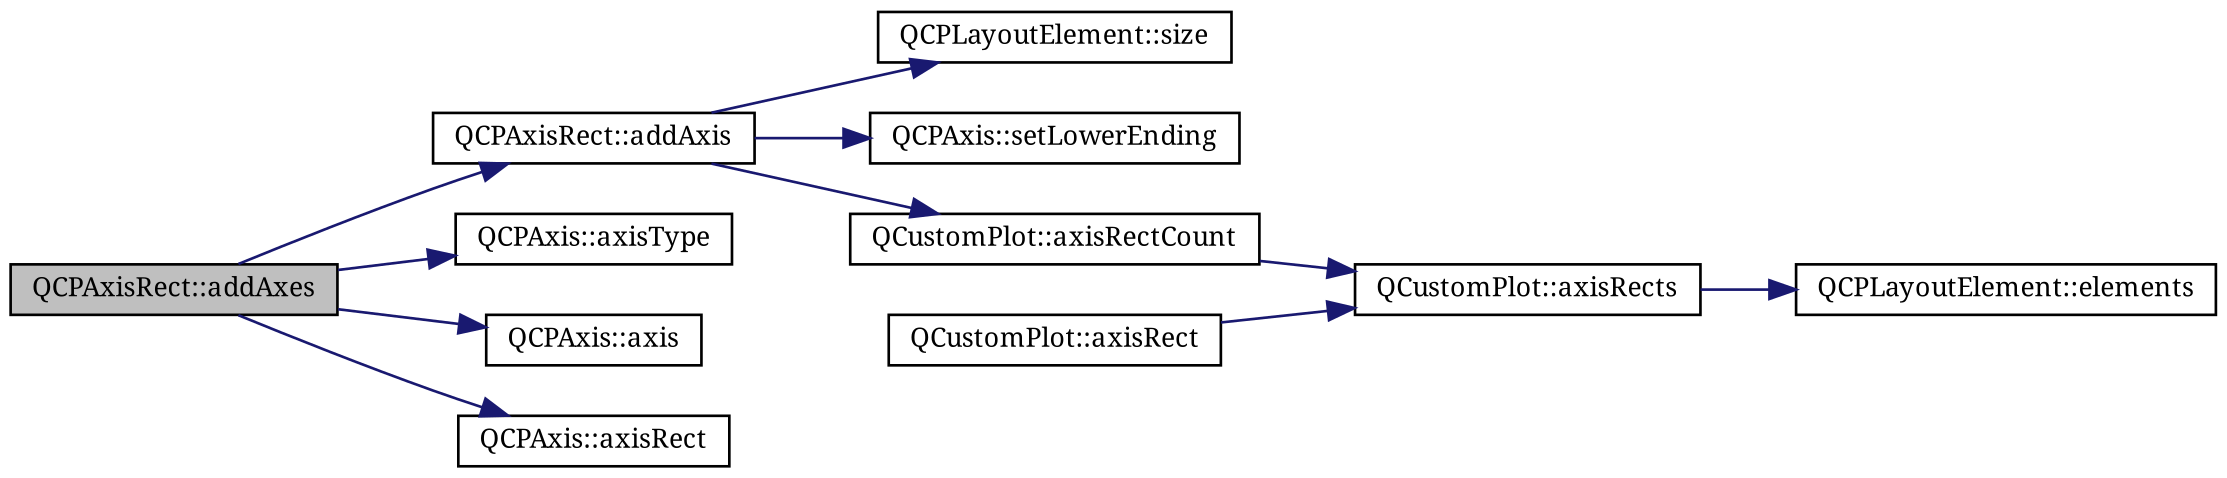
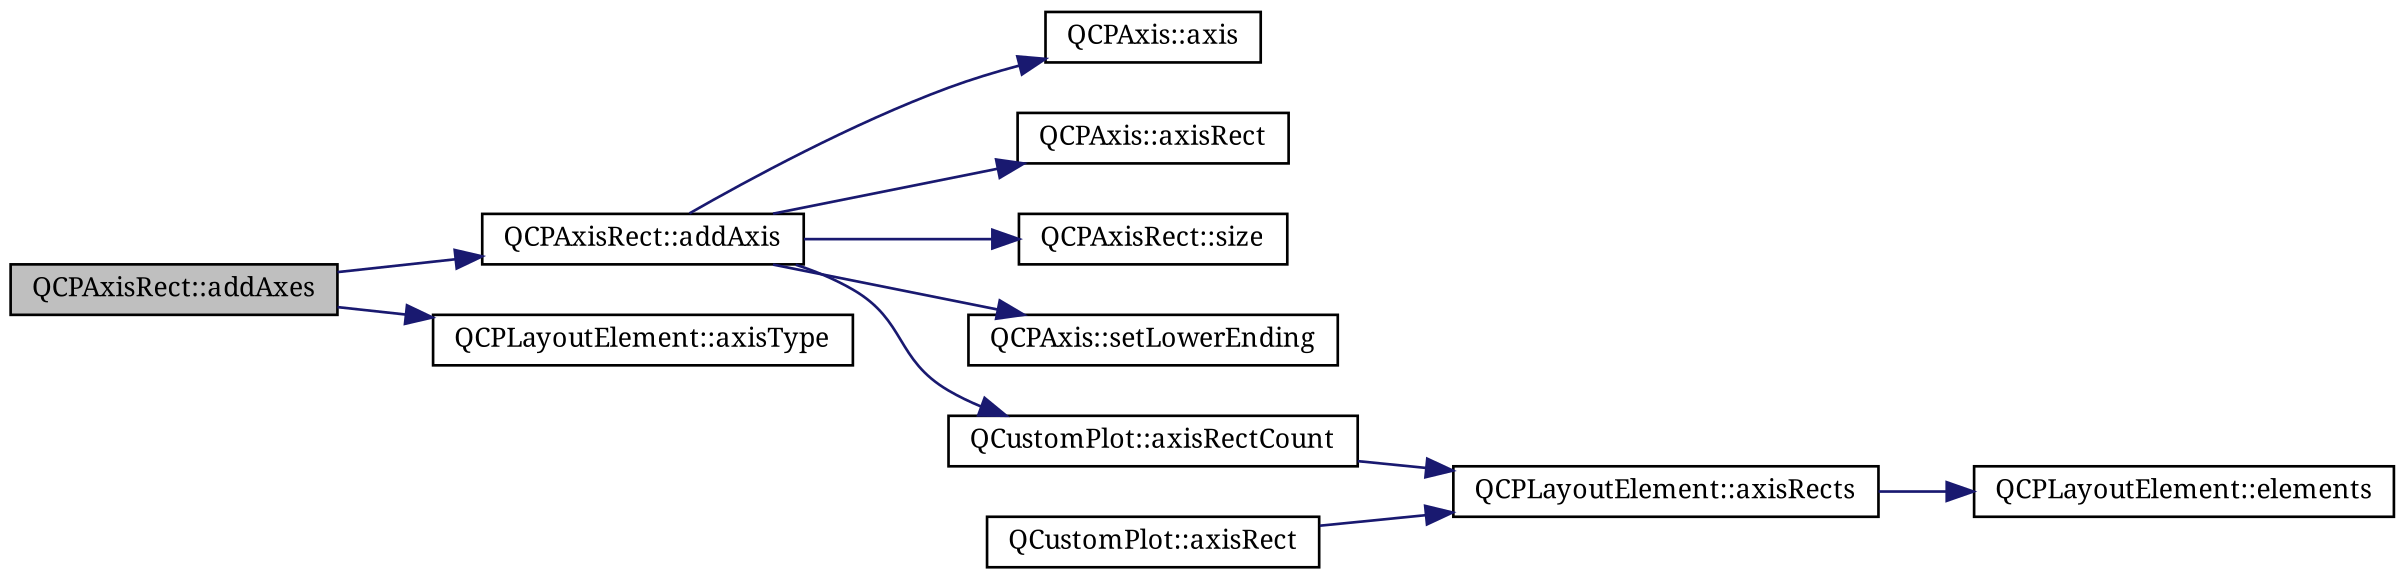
node "QCPLayoutElement::size": label "QCPLayoutElement::size" -> "QCPAxisRect::size"
node "QCPAxis::axisType": label "QCPAxis::axisType" -> "QCPLayoutElement::axisType"
node "QCustomPlot::axisRects": label "QCustomPlot::axisRects" -> "QCPLayoutElement::axisRects"
edge "QCPAxisRect::addAxes" -> "QCPAxis::axis": now "QCPAxisRect::addAxis" -> "QCPAxis::axis"
edge "QCPAxisRect::addAxes" -> "QCPAxis::axisRect": now "QCPAxisRect::addAxis" -> "QCPAxis::axisRect"
